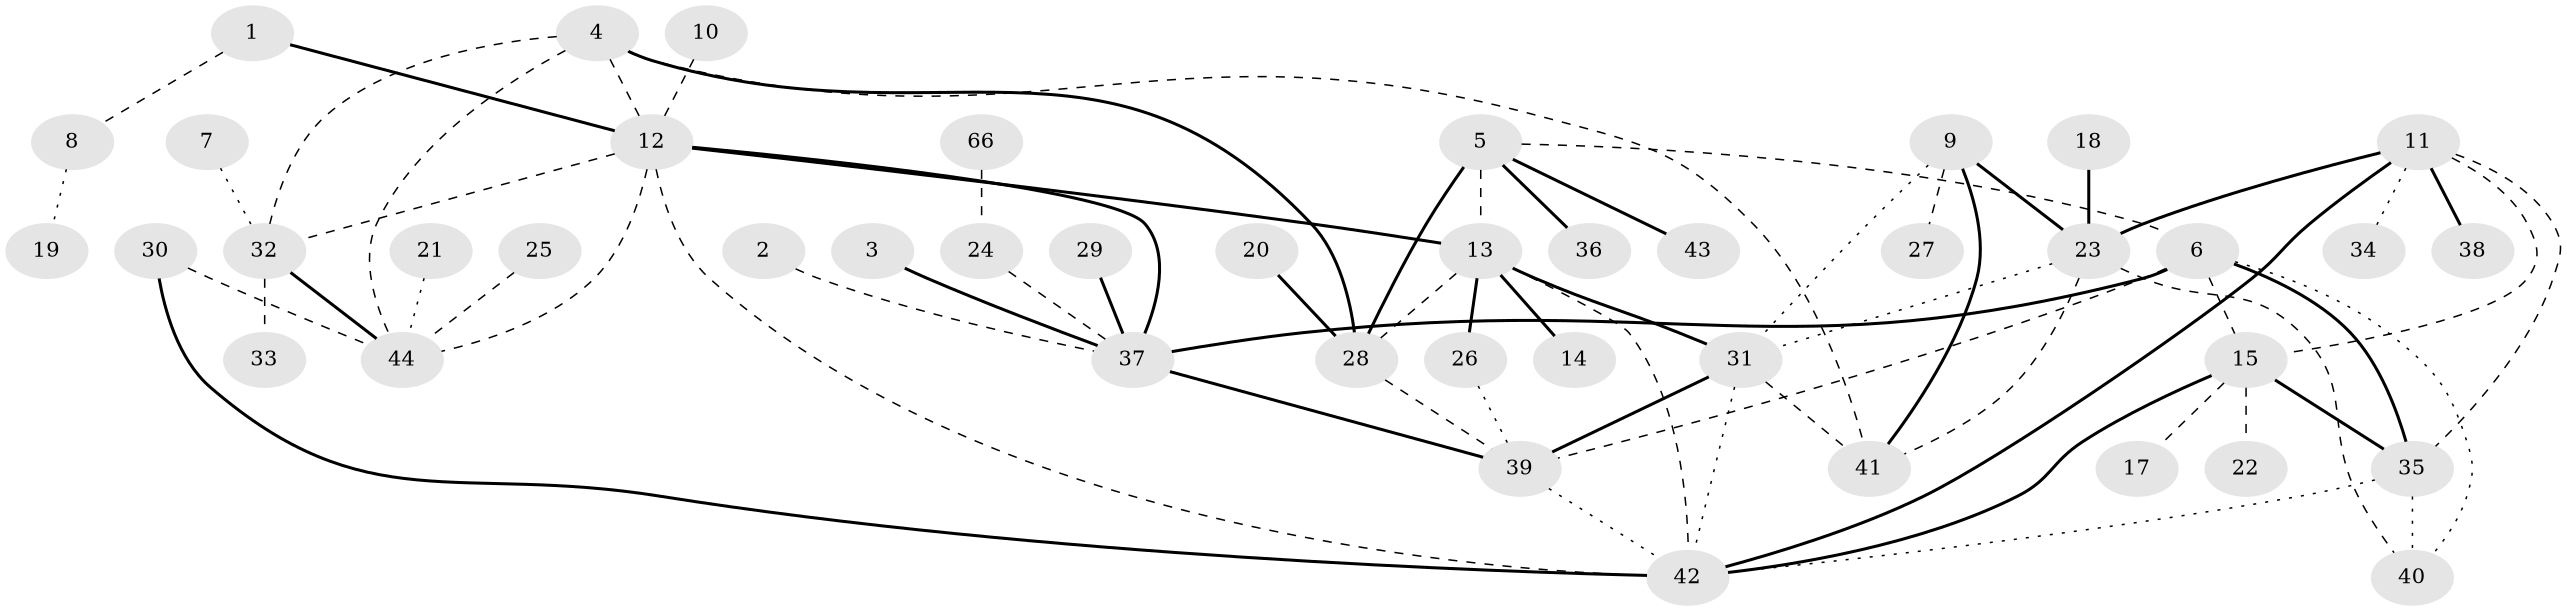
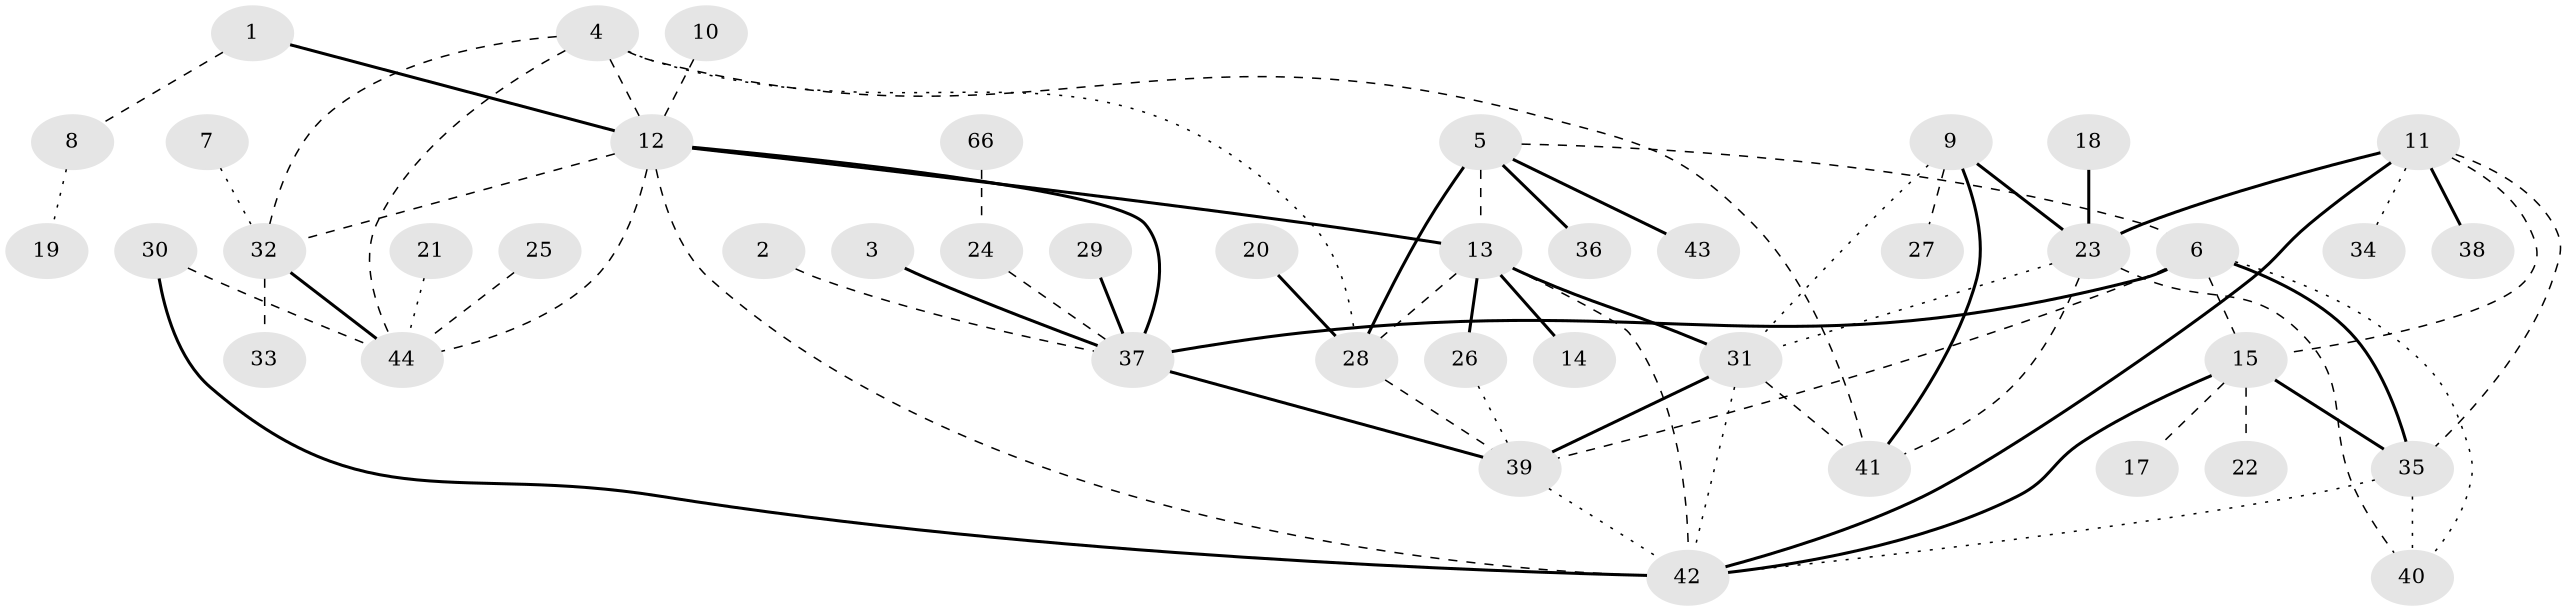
edge "4" -- "28": style bold -> dotted
